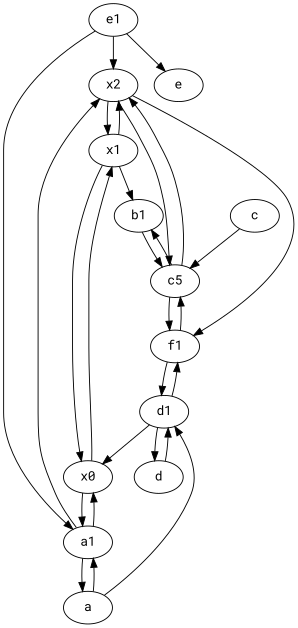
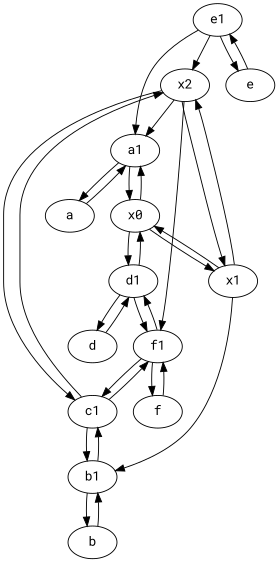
edge "e" -> "e1": added
node "c": removed
node "c5": label "c5" -> "c1"
edge "a1" -> "x2": reversed
node "f": added
edge "a" -> "d1": now "x0" -> "d1"
node "b": added
